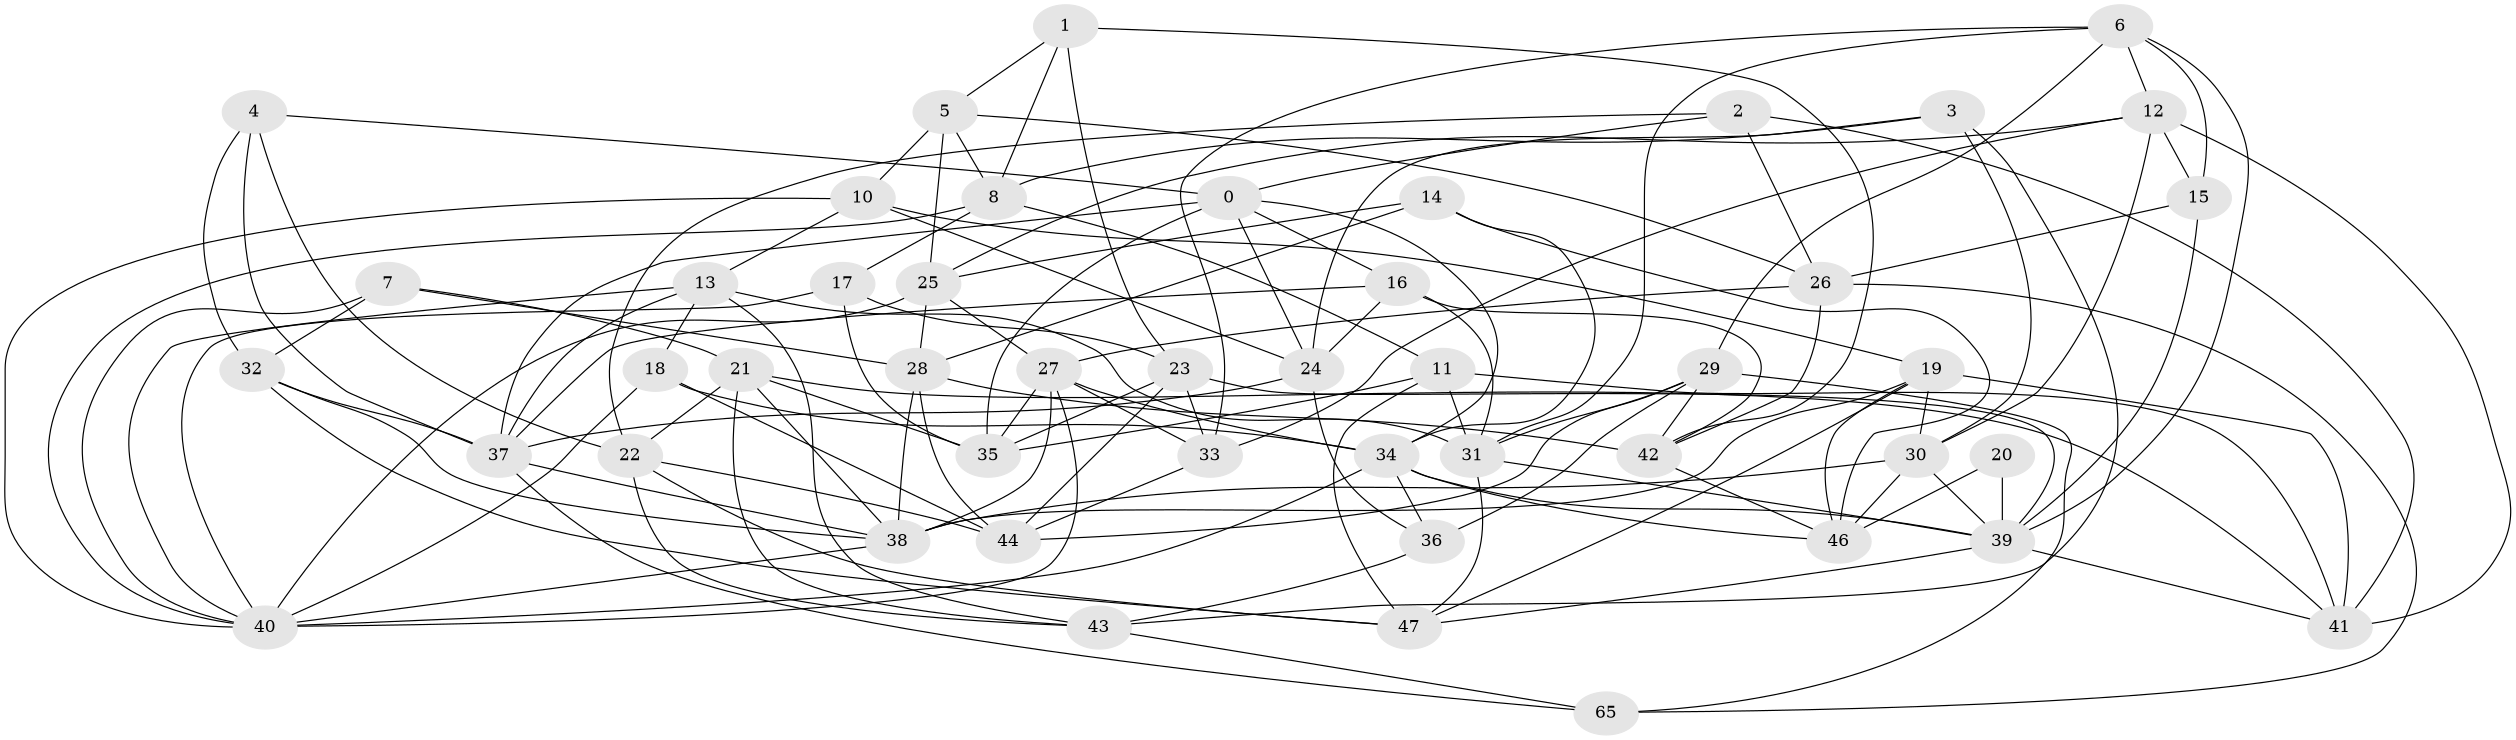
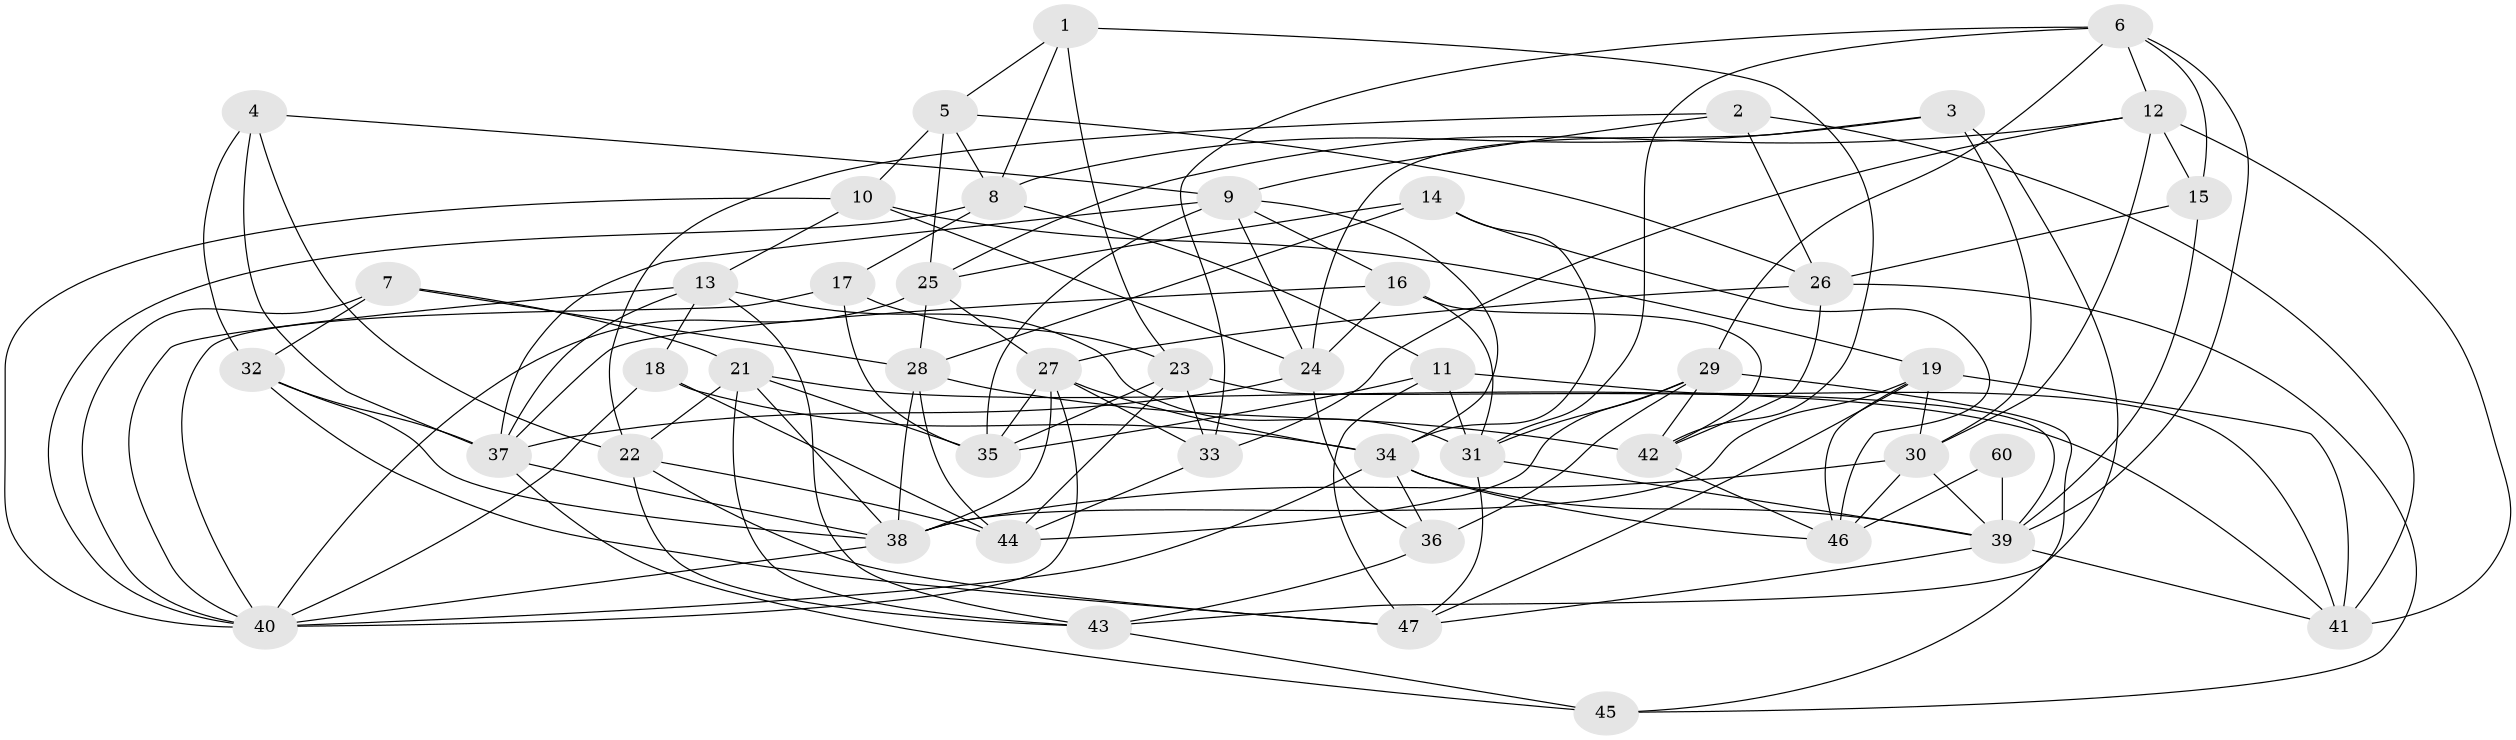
node "0": label "0" -> "9"
node "20": label "20" -> "60"
node "65": label "65" -> "45"
